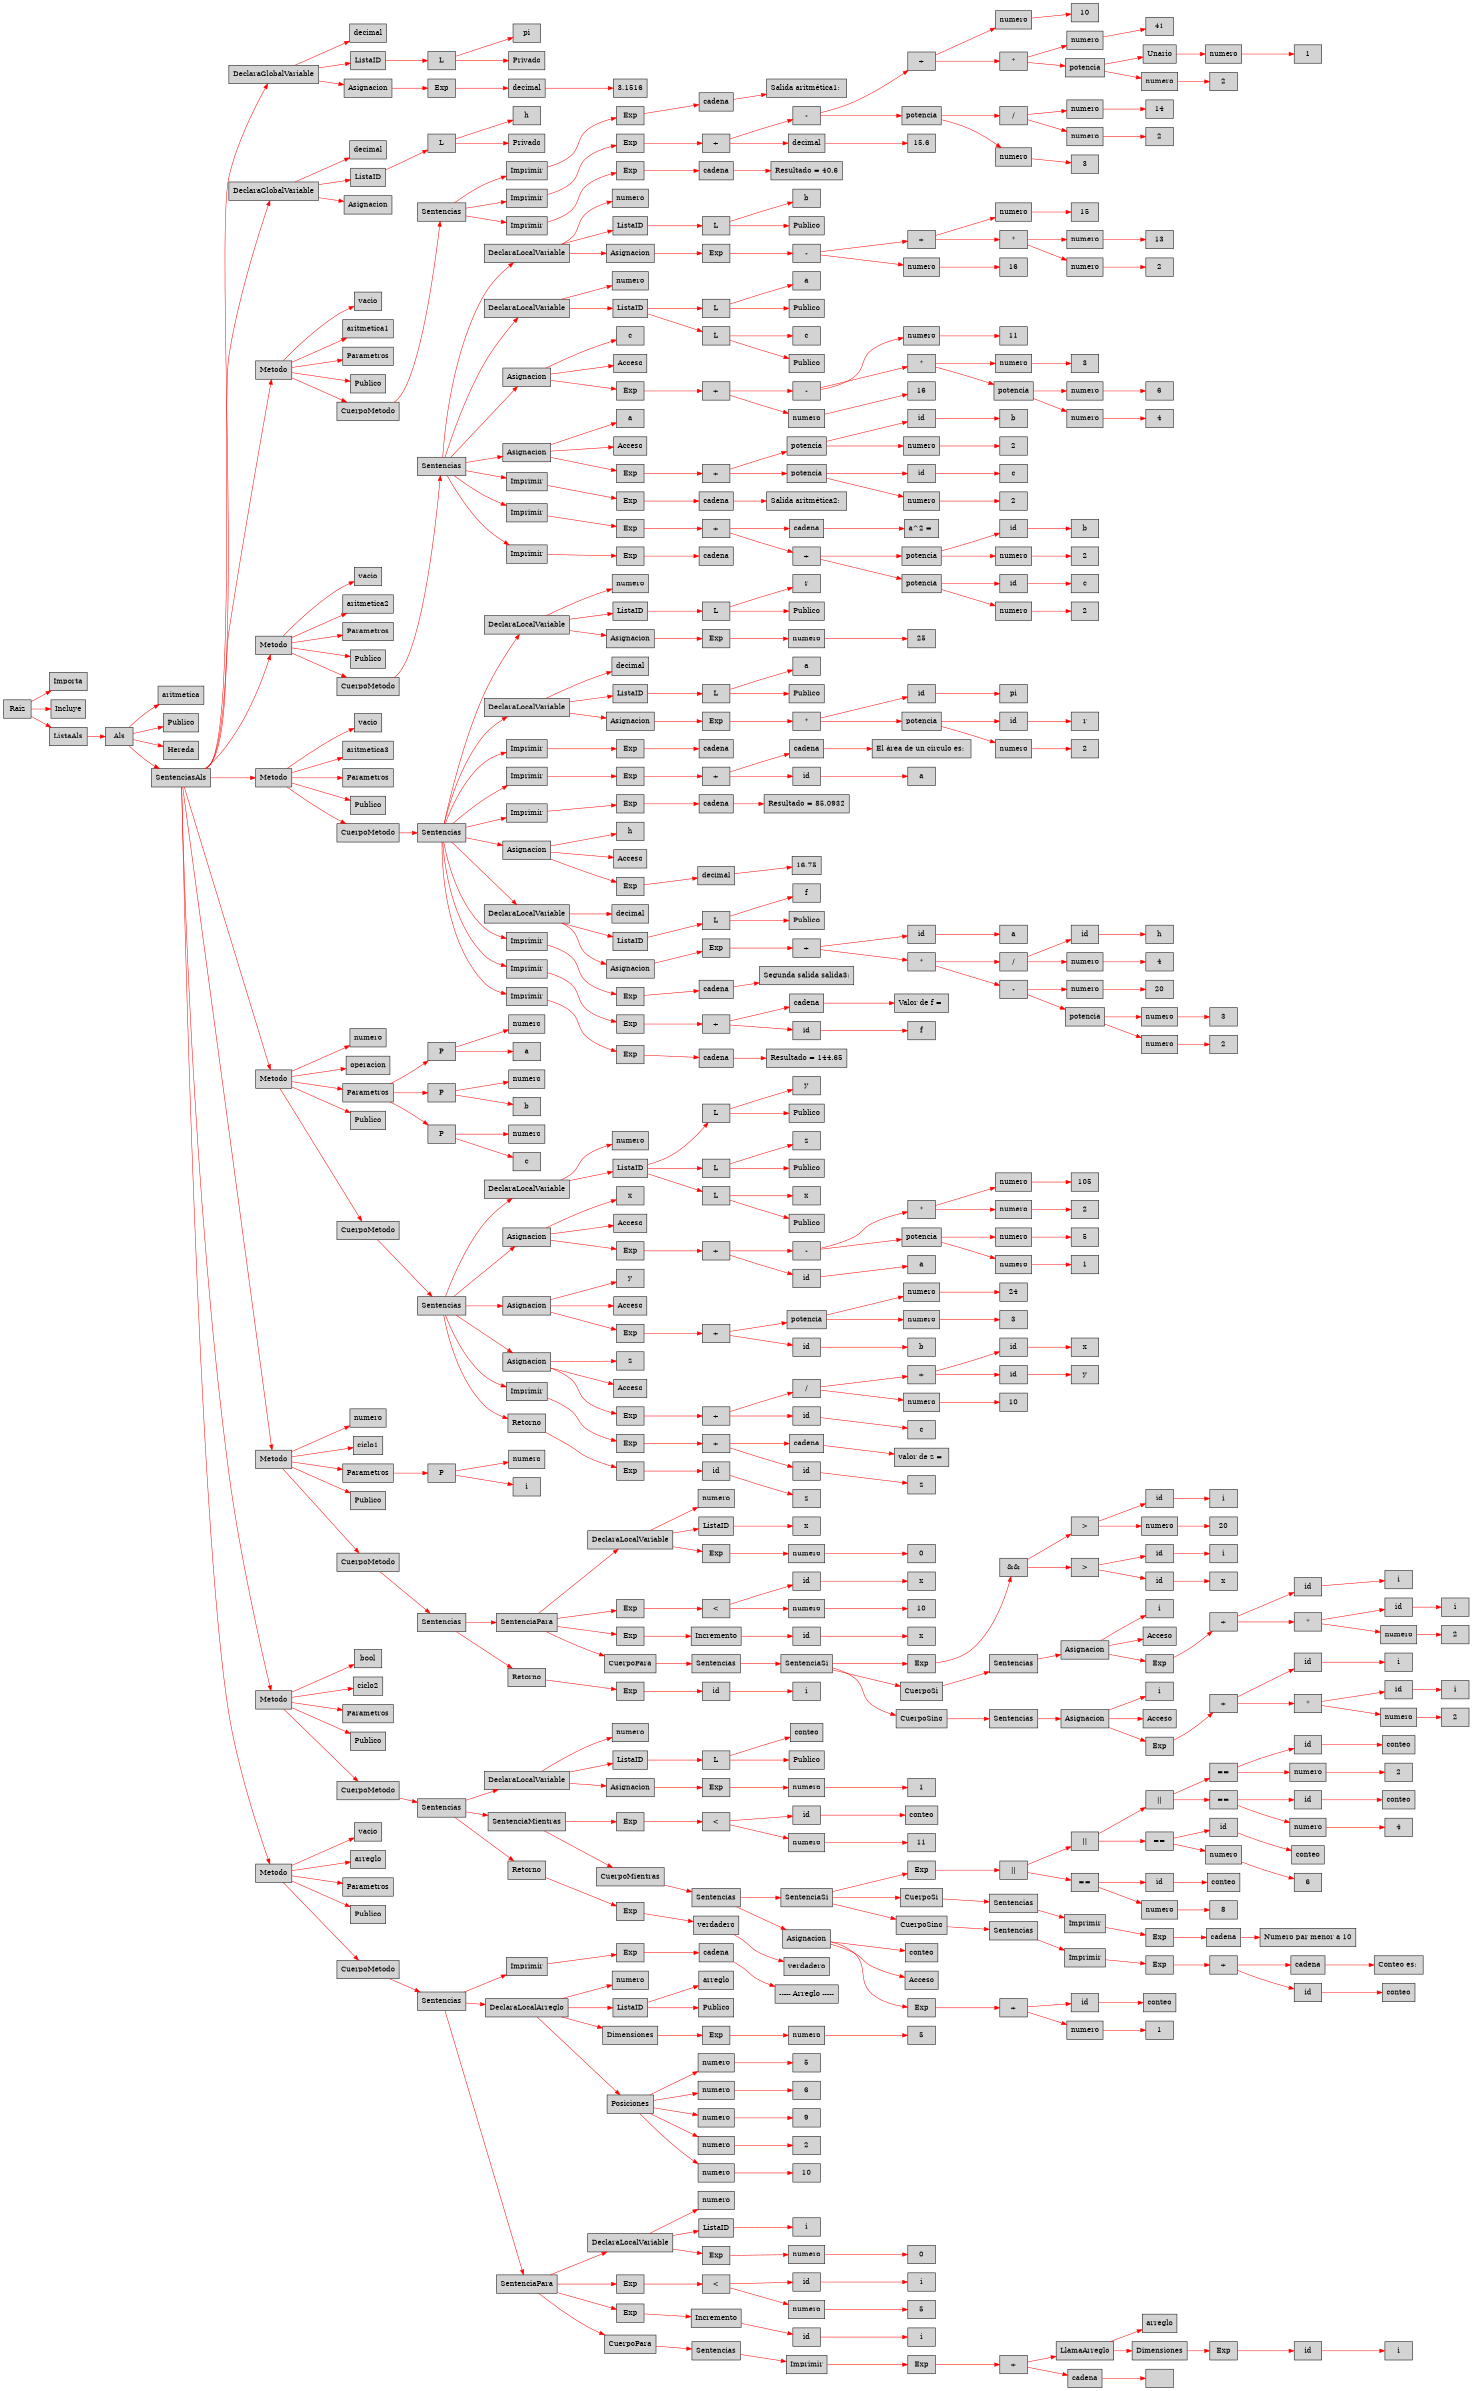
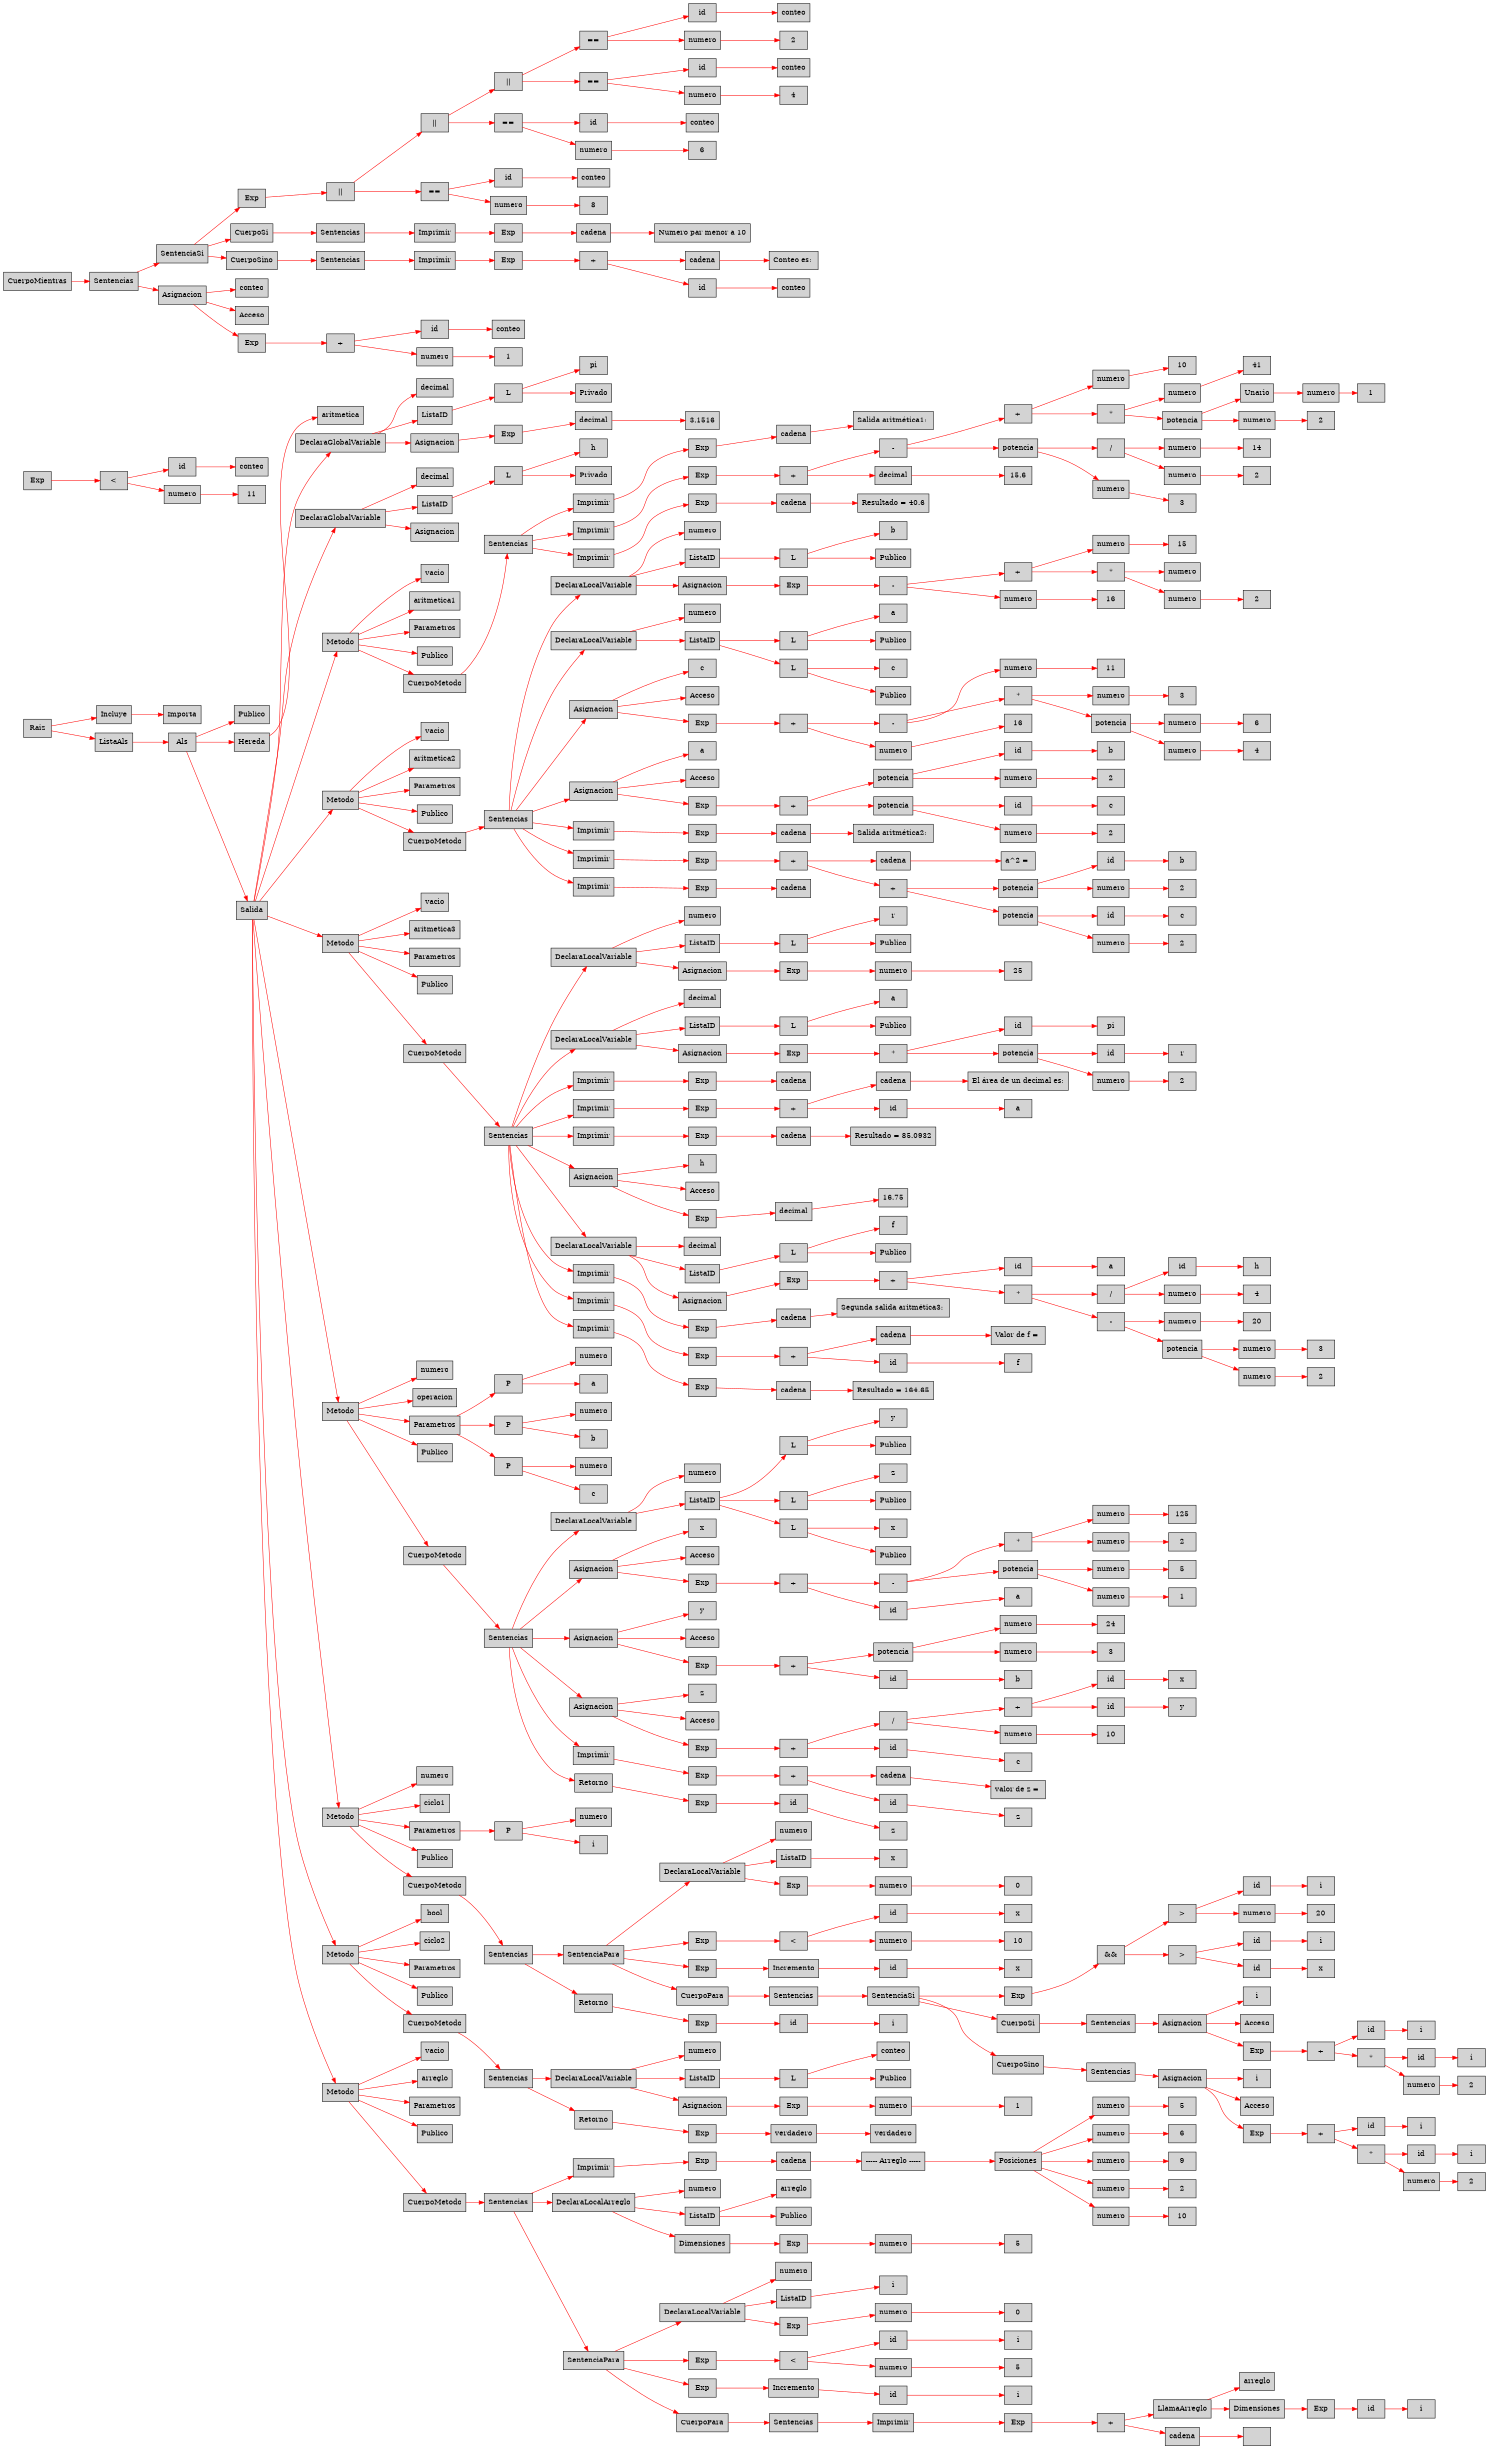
node "13": removed
edge "Raiz" -> "Importa": now "Incluye" -> "Importa"
edge "Als" -> "aritmetica": now "Hereda" -> "aritmetica"
node "El área de un circulo es:": label "El área de un circulo es:" -> "El área de un decimal es:"
node "SentenciasAls": label "SentenciasAls" -> "Salida"
node "Segunda salida salida3:": label "Segunda salida salida3:" -> "Segunda salida aritmética3:"
node "Resultado = 144.65": label "Resultado = 144.65" -> "Resultado = 164.65"
node "105": label "105" -> "125"
node "SentenciaMientras": removed
edge "DeclaraLocalArreglo" -> "Posiciones": now "----- Arreglo -----" -> "Posiciones"
